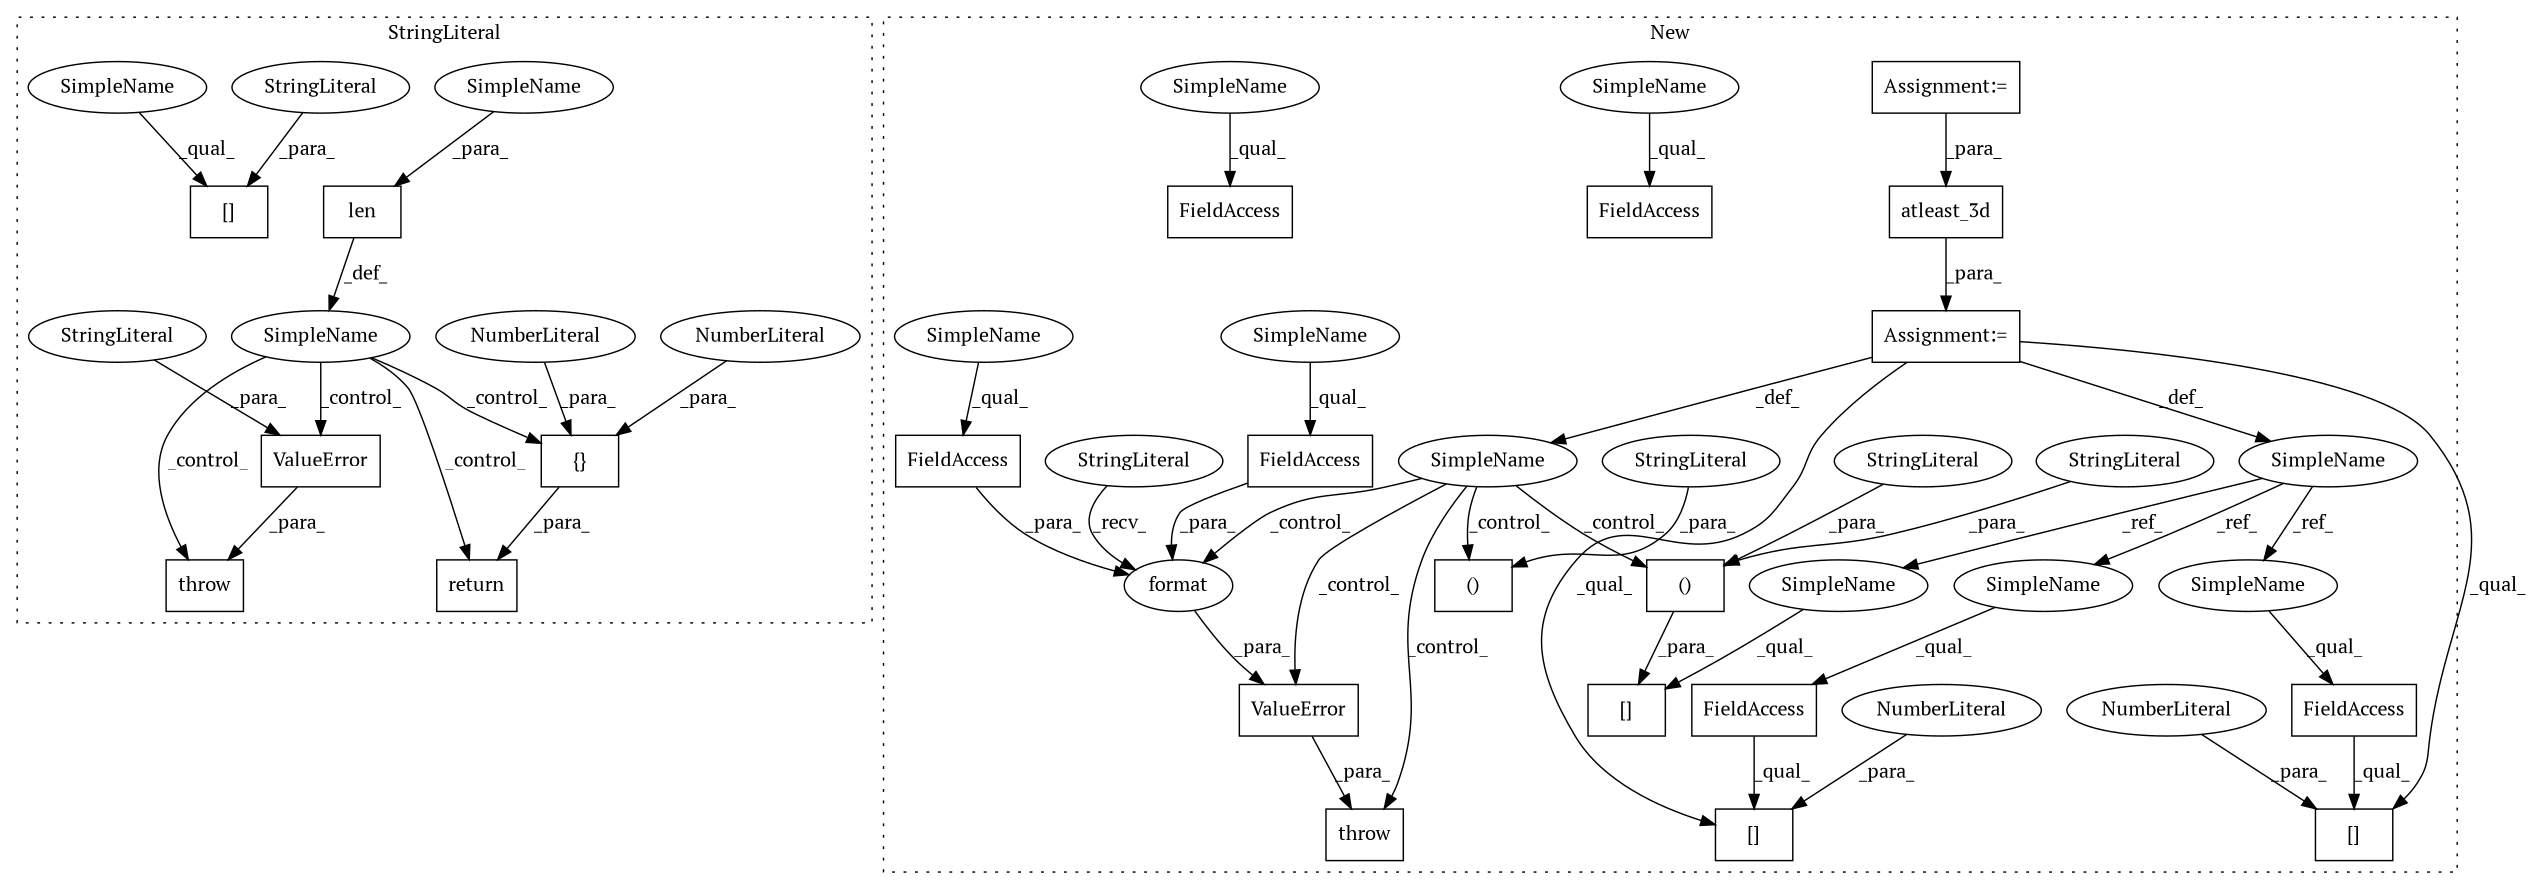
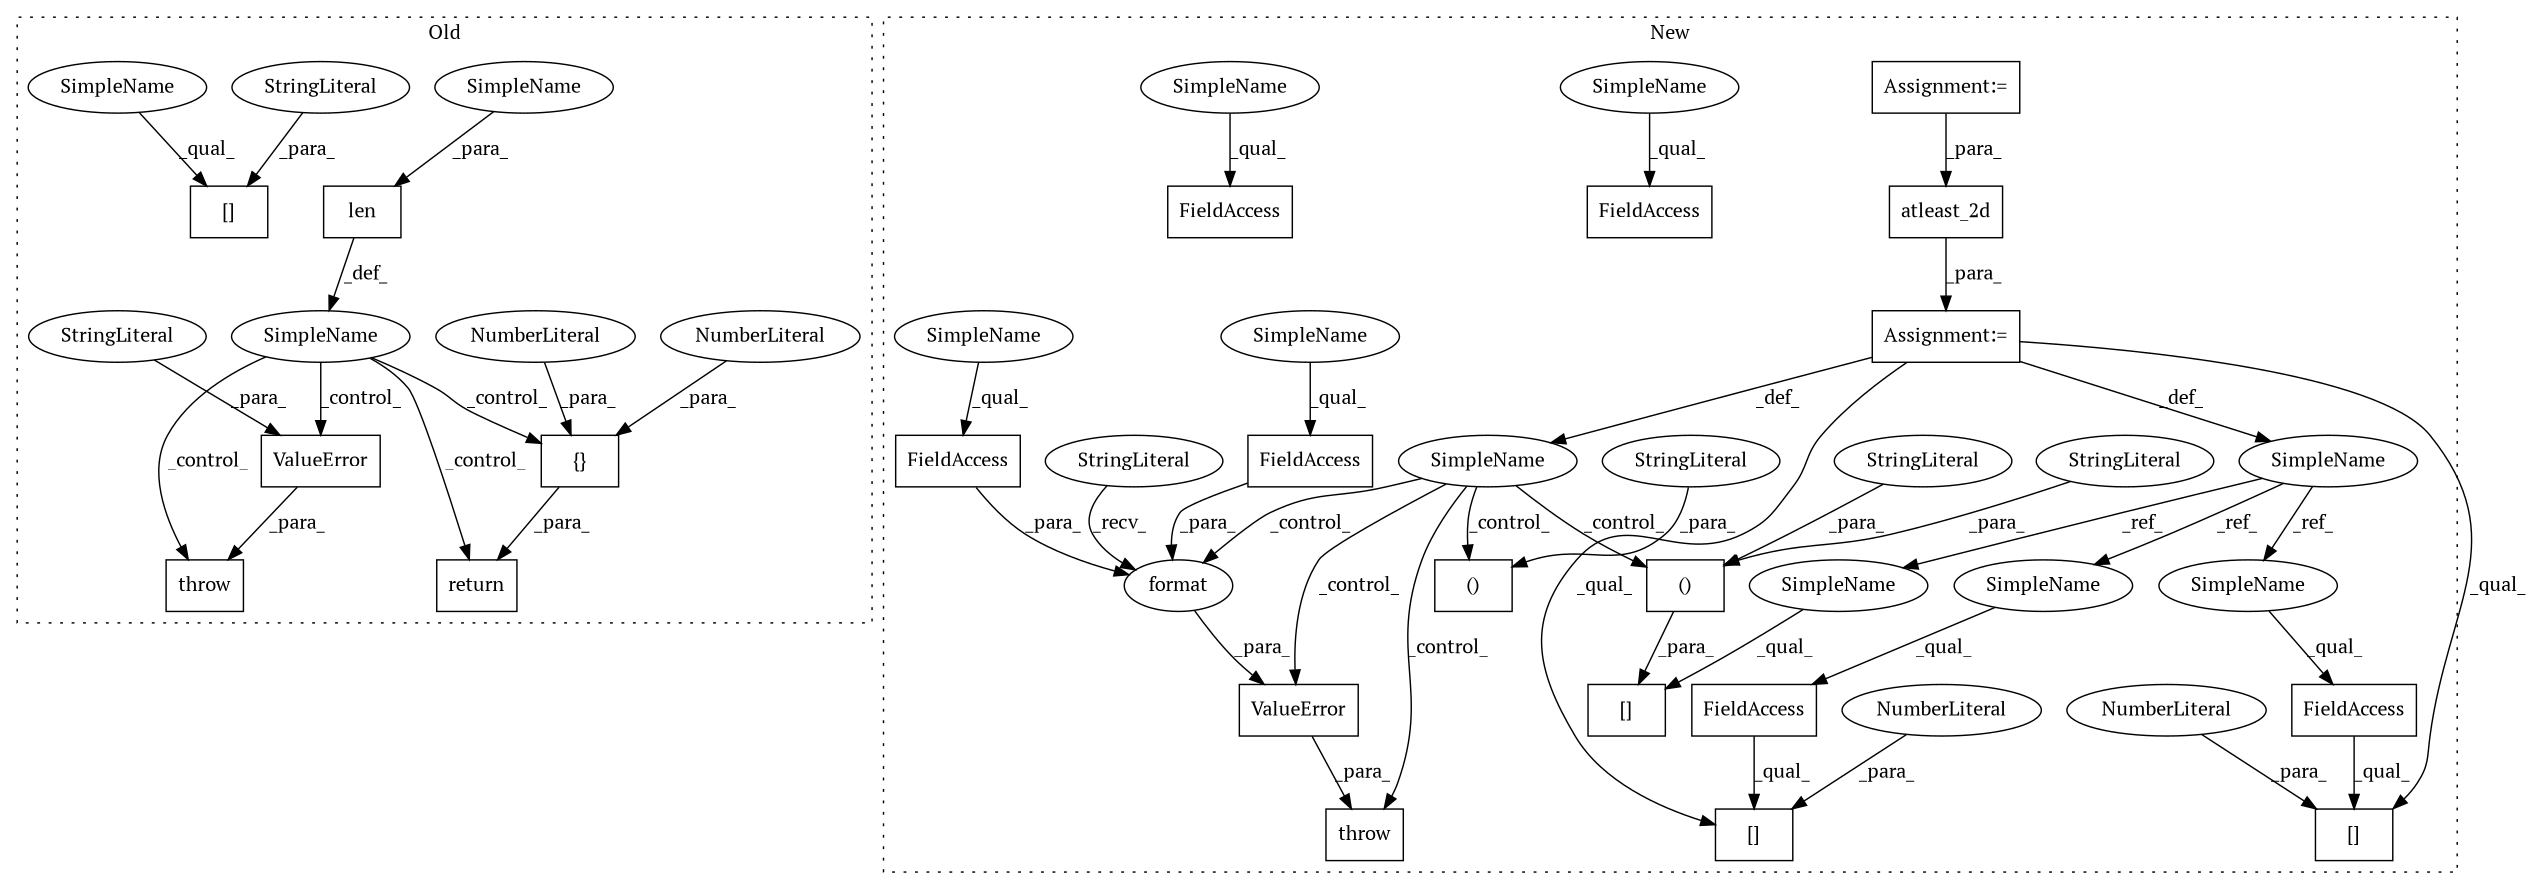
cluster "StringLiteral": label "StringLiteral" -> "Old"
node "atleast_3d": label "atleast_3d" -> "atleast_2d"
